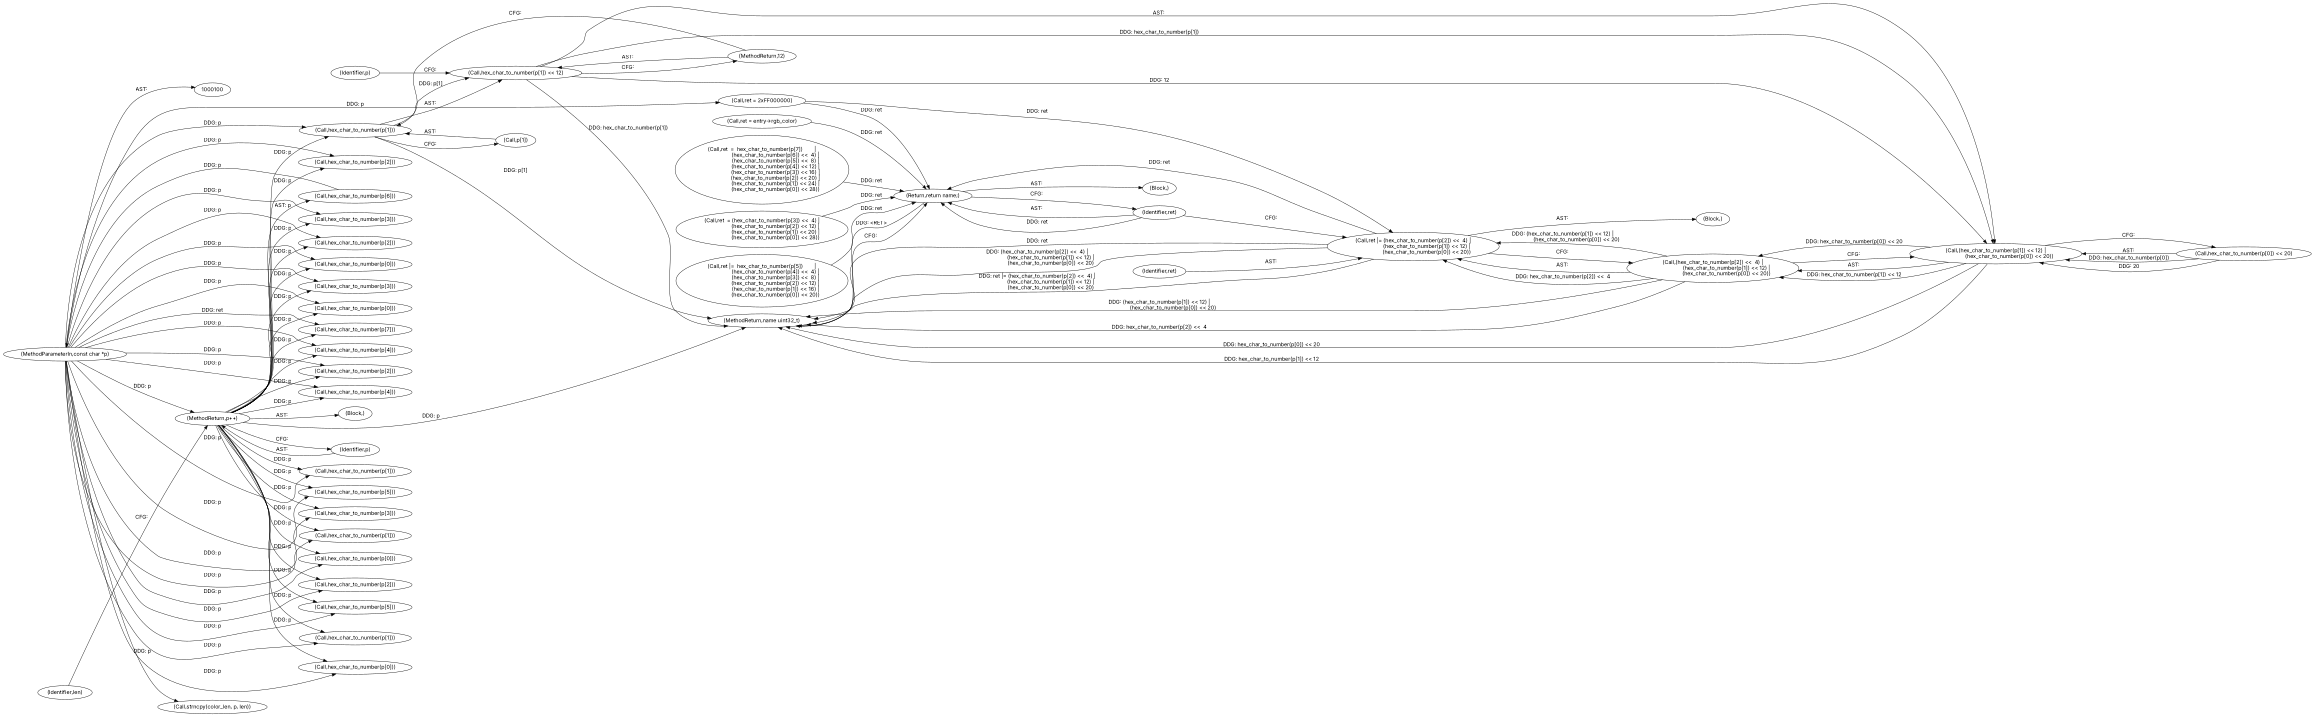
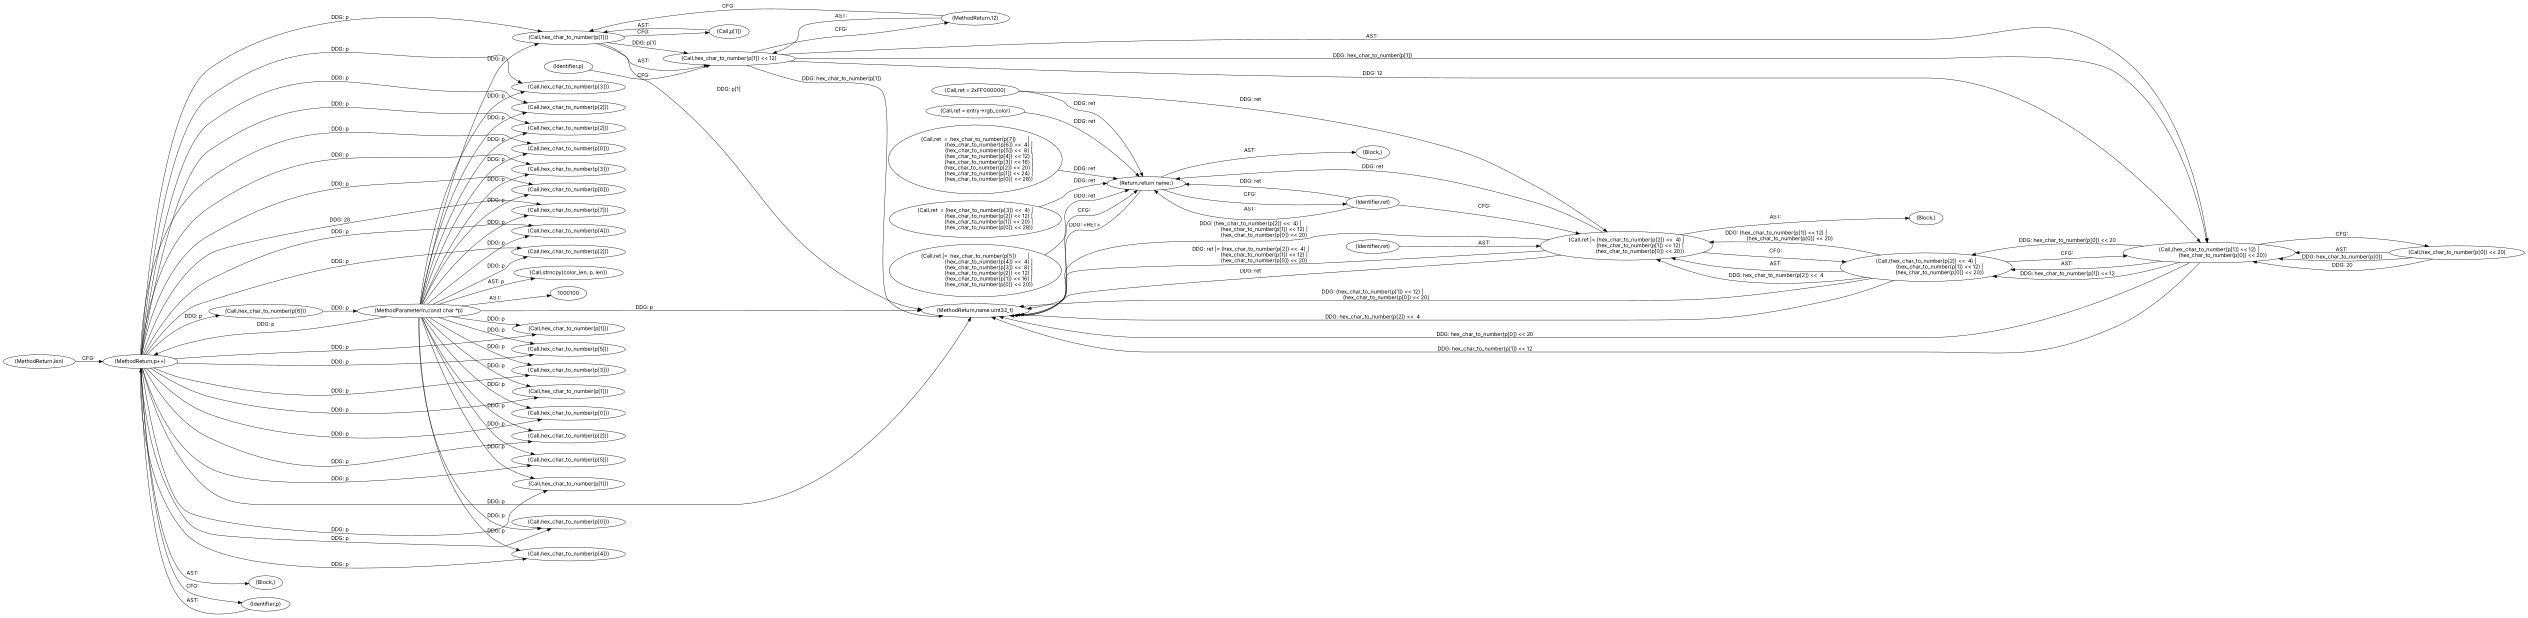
edge "(MethodParameterIn,const char *p)" -> "(Call,ret = 2xFF000000)": now "(MethodParameterIn,const char *p)" -> "(MethodReturn,name uint32_t)"
edge "(MethodReturn,p++)" -> "(Call,hex_char_to_number(p[6]))": label "AST: p" -> "DDG: p"
edge "(MethodParameterIn,const char *p)" -> "(Call,hex_char_to_number(p[7]))": label "DDG: ret" -> "DDG: p"
edge "(MethodReturn,p++)" -> "(Call,hex_char_to_number(p[7]))": label "DDG: p" -> "DDG: 20"
edge "(MethodParameterIn,const char *p)" -> "(Call,strncpy(color_len, p, len))": label "DDG: p" -> "AST: p"
node "(Identifier,len)": label "(Identifier,len)" -> "(MethodReturn,len)"
